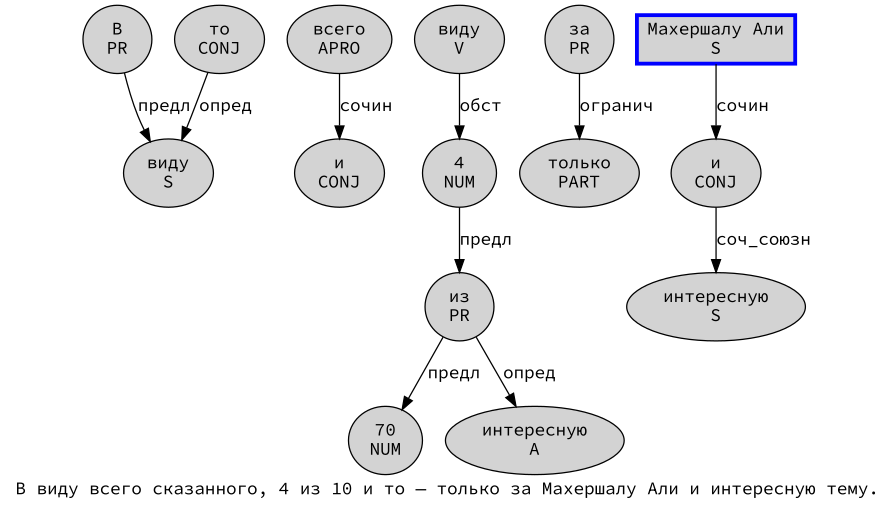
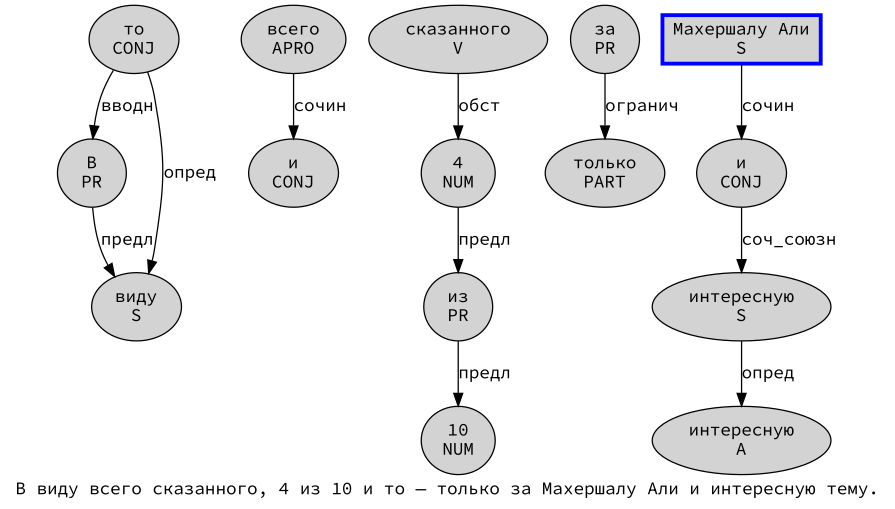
node "виду V": label "виду V" -> "сказанного V"
edge "то CONJ" -> "В PR": added, label "вводн"
edge "из PR" -> "интересную A": now "интересную S" -> "интересную A"
node "70 NUM": label "70 NUM" -> "10 NUM"
